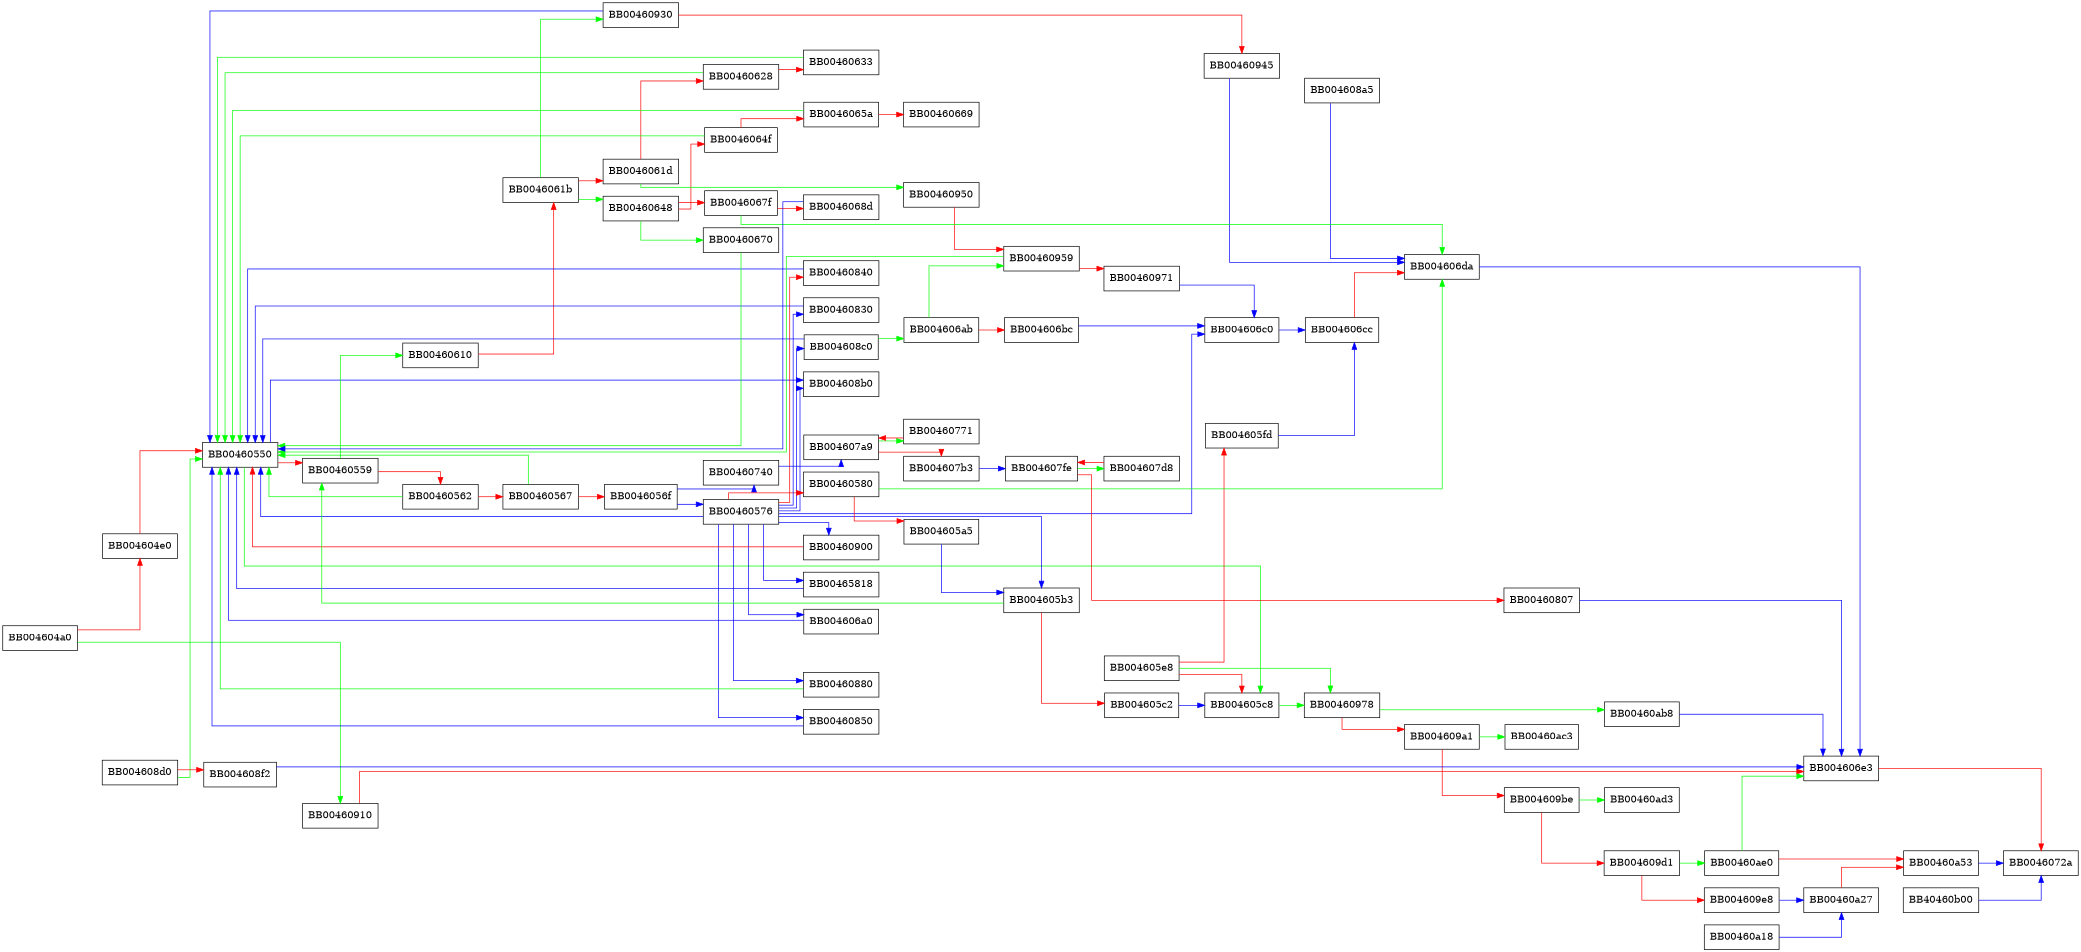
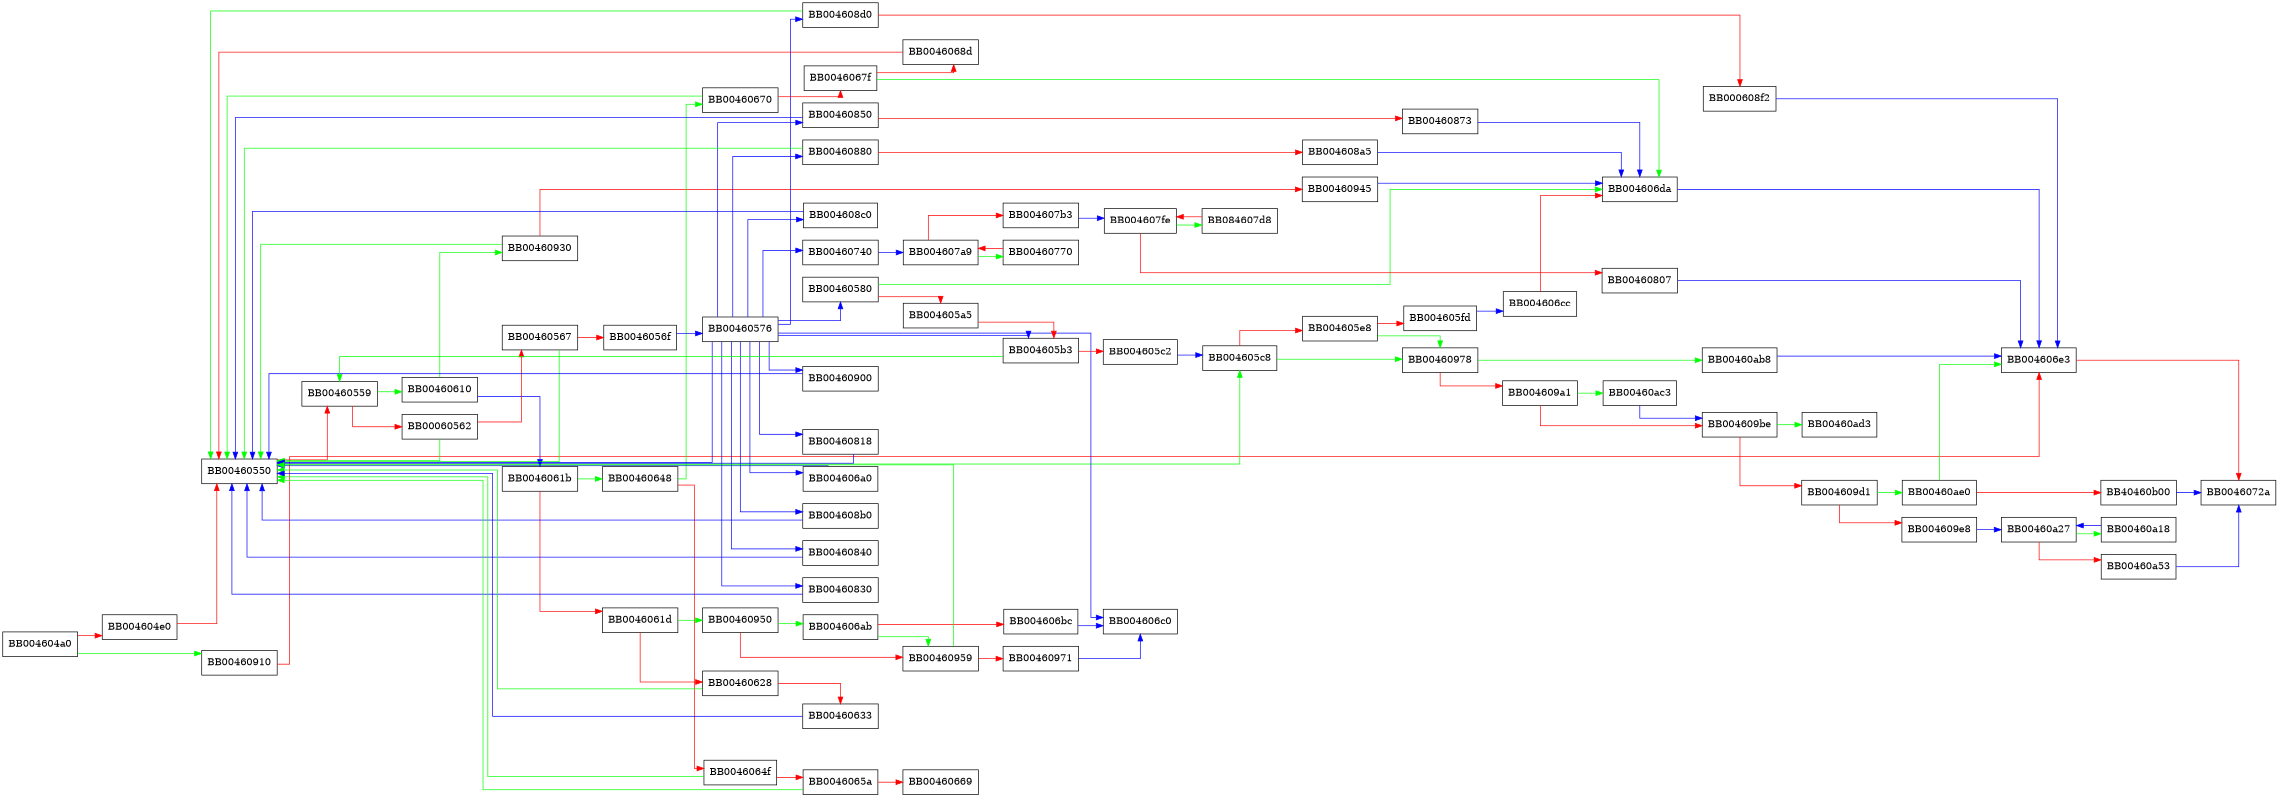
edge "BB00460930" -> "BB00460550": color blue -> green
edge "BB00460633" -> "BB00460550": color green -> blue
edge "BB0046061b" -> "BB00460930": now "BB00460610" -> "BB00460930"
node "BB00460873": added
edge "BB00460880" -> "BB004608a5": added
edge "BB00460576" -> "BB004608d0": added
edge "BB00460648" -> "BB0046067f": now "BB00460670" -> "BB0046067f"
edge "BB00460610" -> "BB0046061b": color red -> blue
edge "BB004606c0" -> "BB004606cc": removed
edge "BB004608c0" -> "BB004606ab": now "BB00460950" -> "BB004606ab"
edge "BB00460550" -> "BB004608b0": reversed
edge "BB00460576" -> "BB00460840": color red -> blue
edge "BB00460ac3" -> "BB004609be": added
node "BB00460771": label "BB00460771" -> "BB00460770"
edge "BB0046068d" -> "BB00460550": color blue -> red
node "BB004607d8": label "BB004607d8" -> "BB084607d8"
edge "BB0046056f" -> "BB00460740": now "BB00460576" -> "BB00460740"
edge "BB00460576" -> "BB00460580": color red -> blue
node "BB00460562": label "BB00460562" -> "BB00060562"
edge "BB00460a27" -> "BB00460a18": added
edge "BB00460900" -> "BB00460550": color red -> blue
node "BB00465818": label "BB00465818" -> "BB00460818"
edge "BB004605a5" -> "BB004605b3": color blue -> red
edge "BB004605e8" -> "BB004605c8": reversed
node "BB004608f2": label "BB004608f2" -> "BB000608f2"
edge "BB00460ae0" -> "BB00460a53": now "BB00460ae0" -> "BB40460b00"
